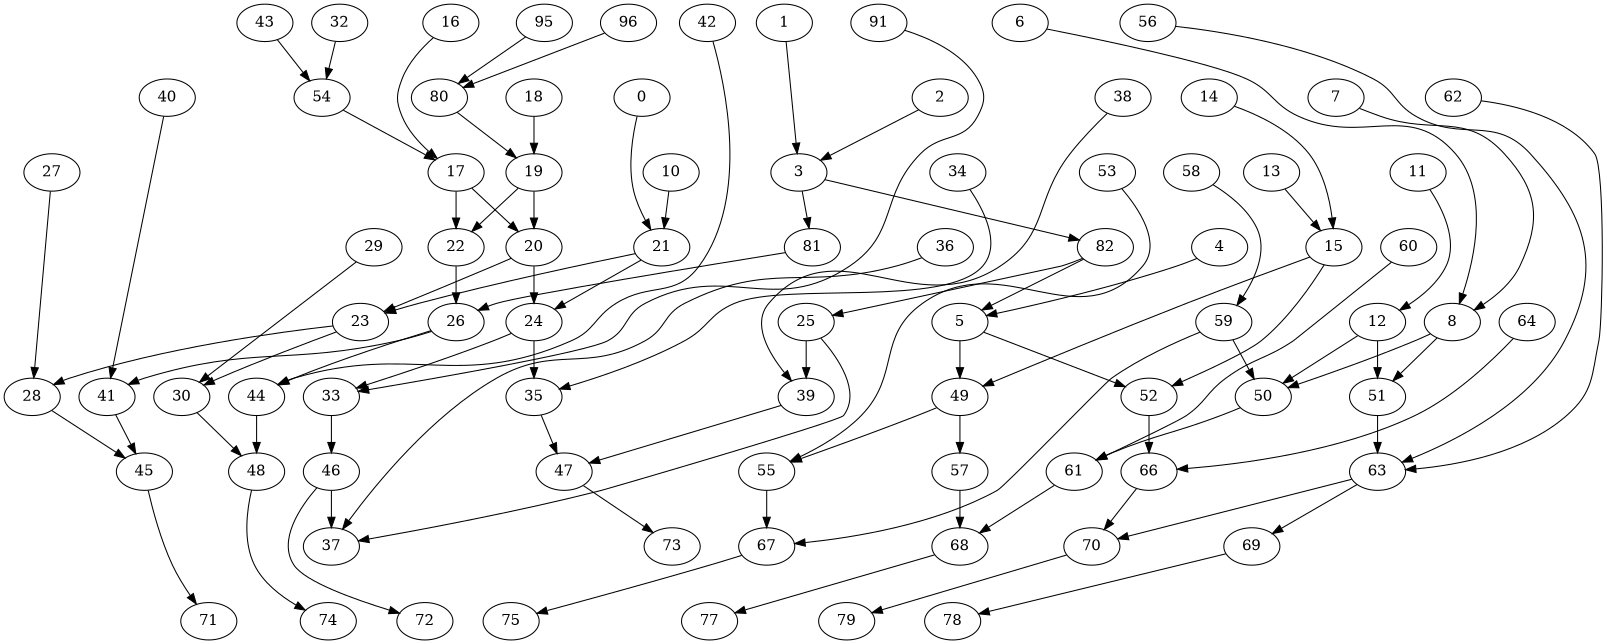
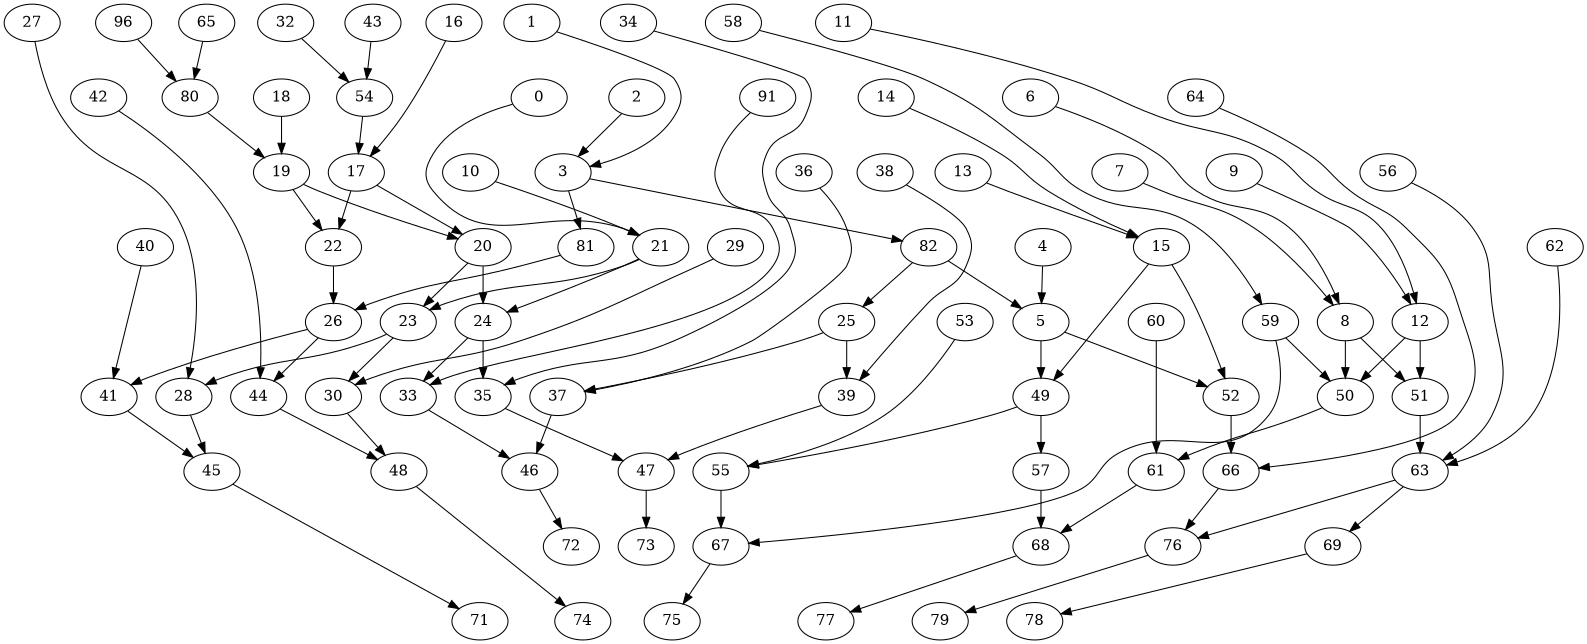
node "95": label "95" -> "65"
node "9": added
edge "46" -> "37": reversed
node "70": label "70" -> "76"
